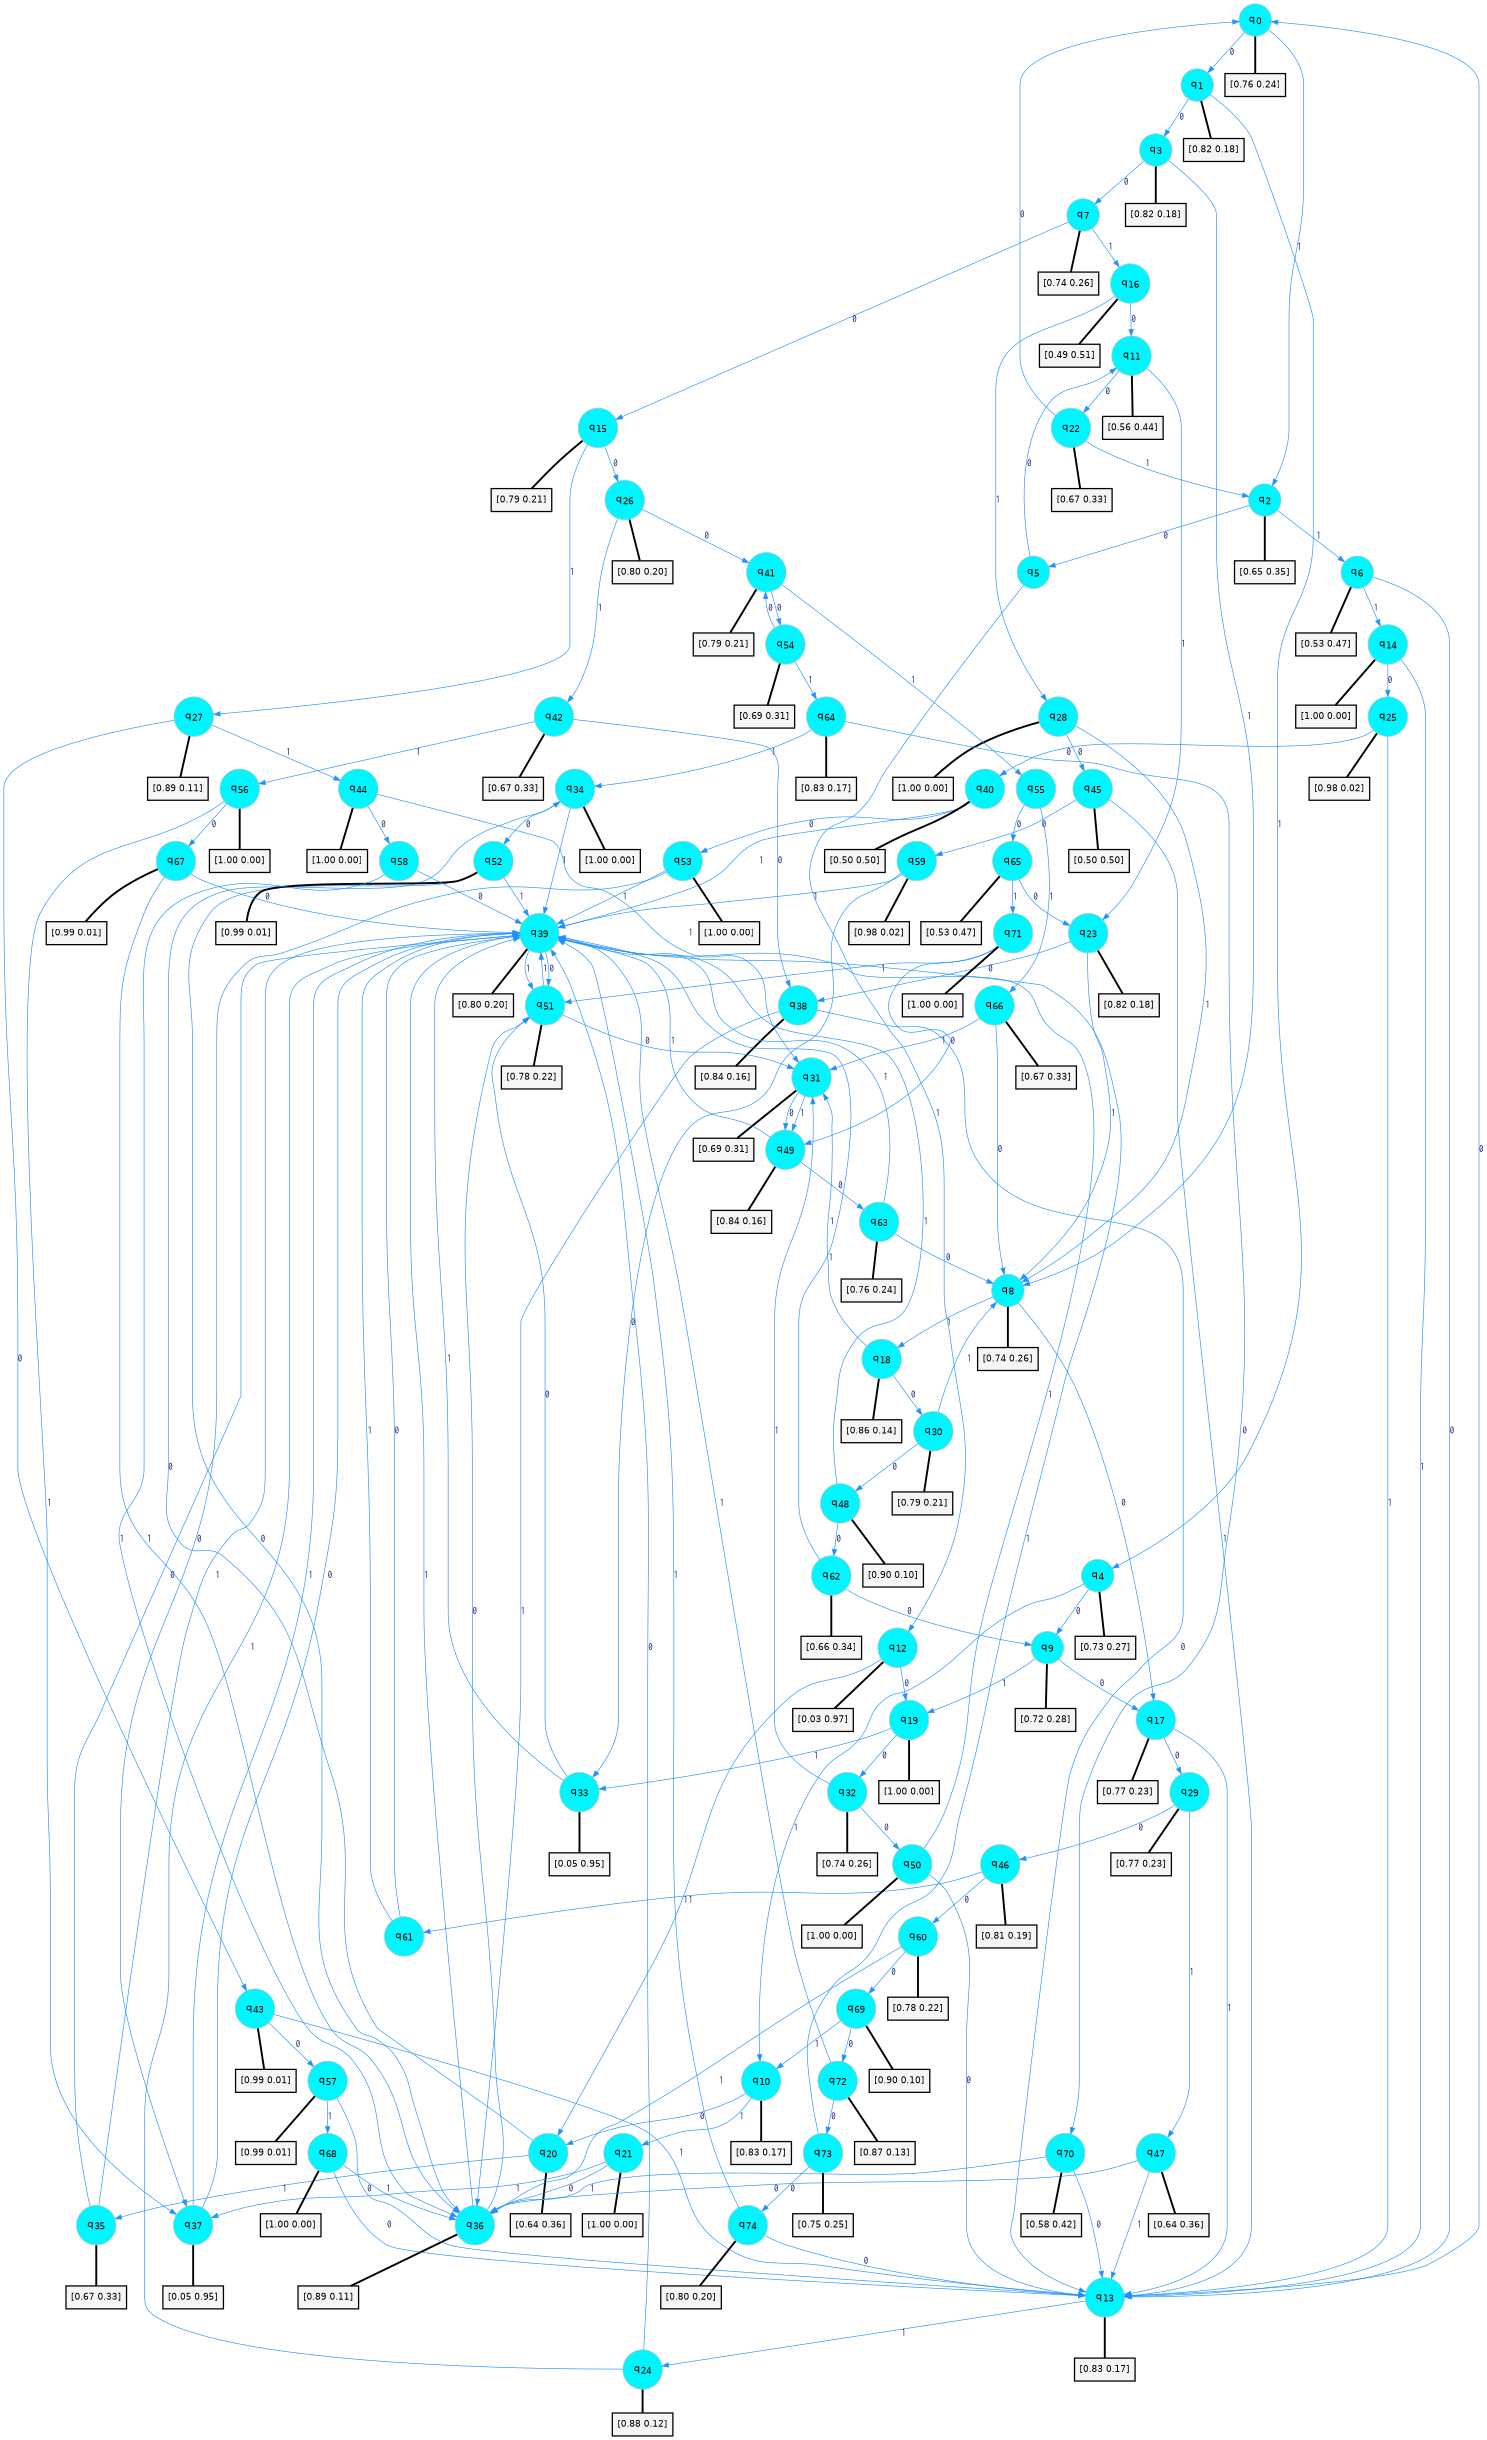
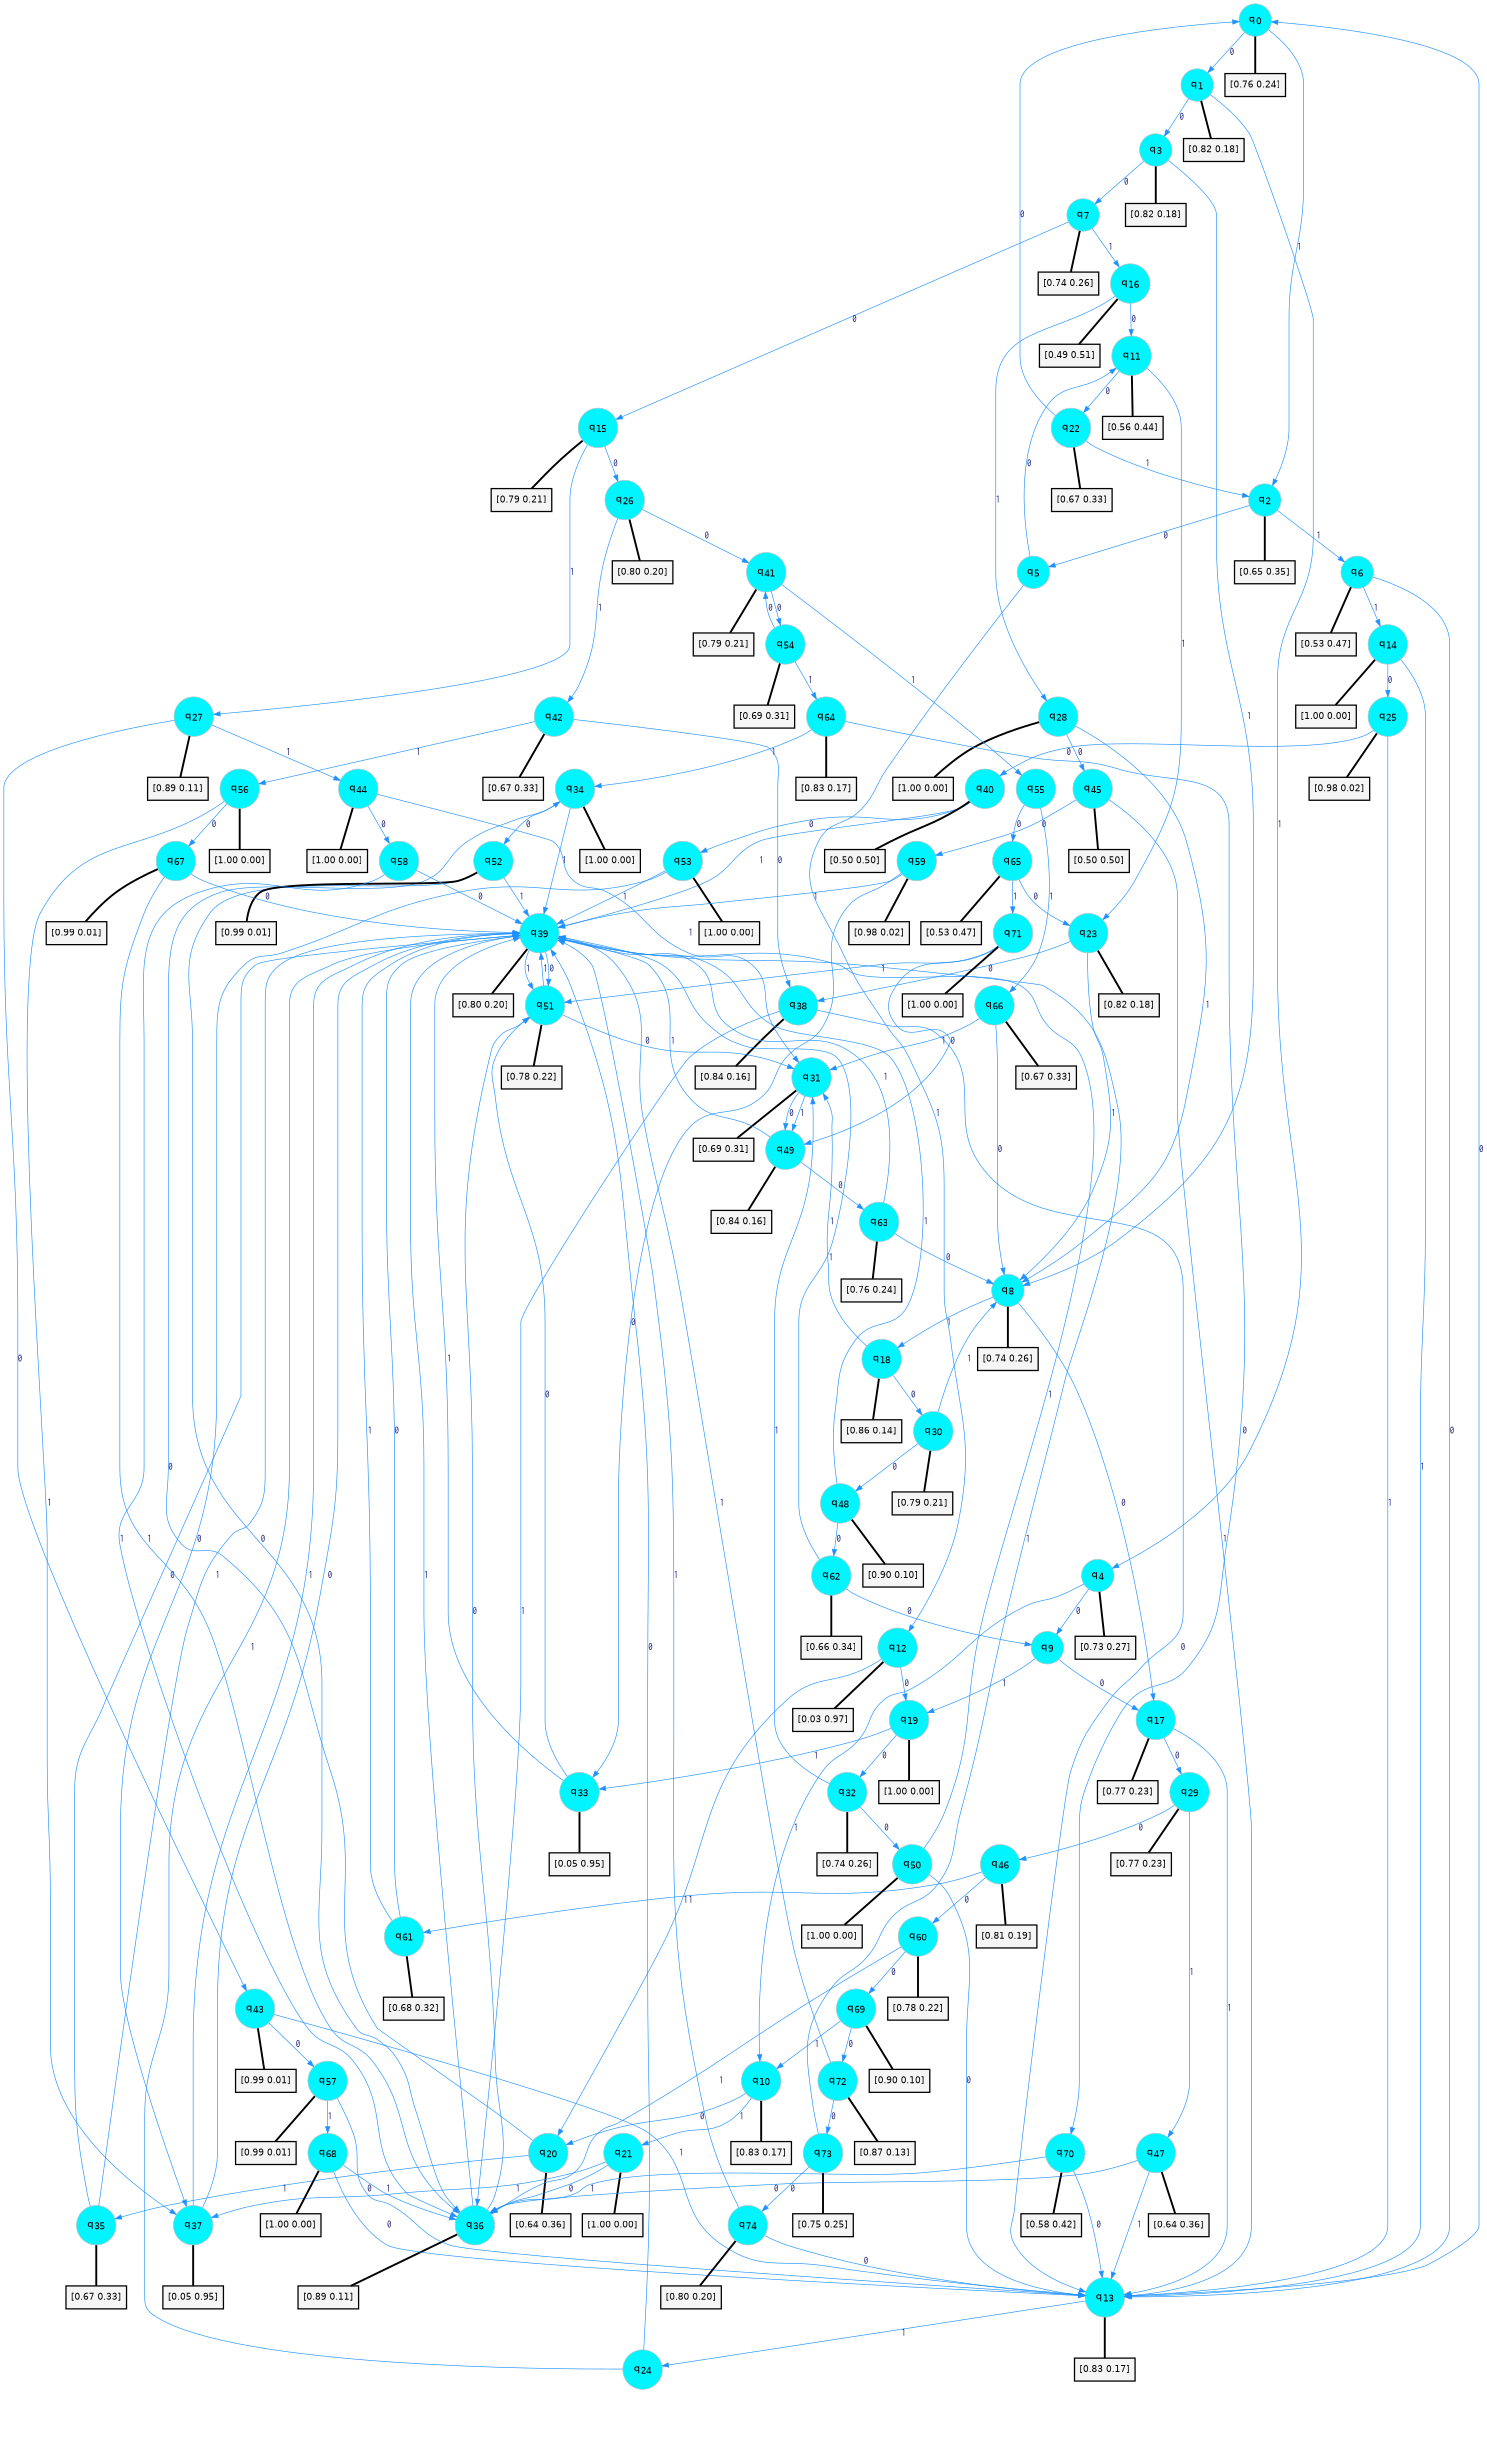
node "[0.72 0.28]": removed
node "[0.68 0.32]": added
node "[0.88 0.12]": removed
